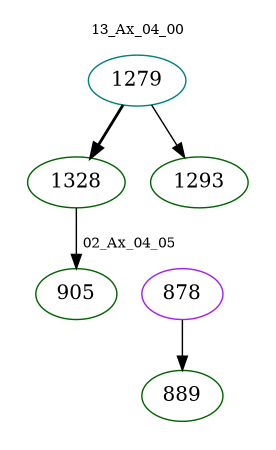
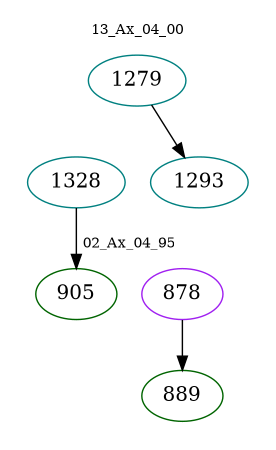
edge "1279" -> "1328": removed
node "1328": color darkgreen -> teal
node "1293": color darkgreen -> teal
cluster "02_Ax_04_05": label "02_Ax_04_05" -> "02_Ax_04_95"
